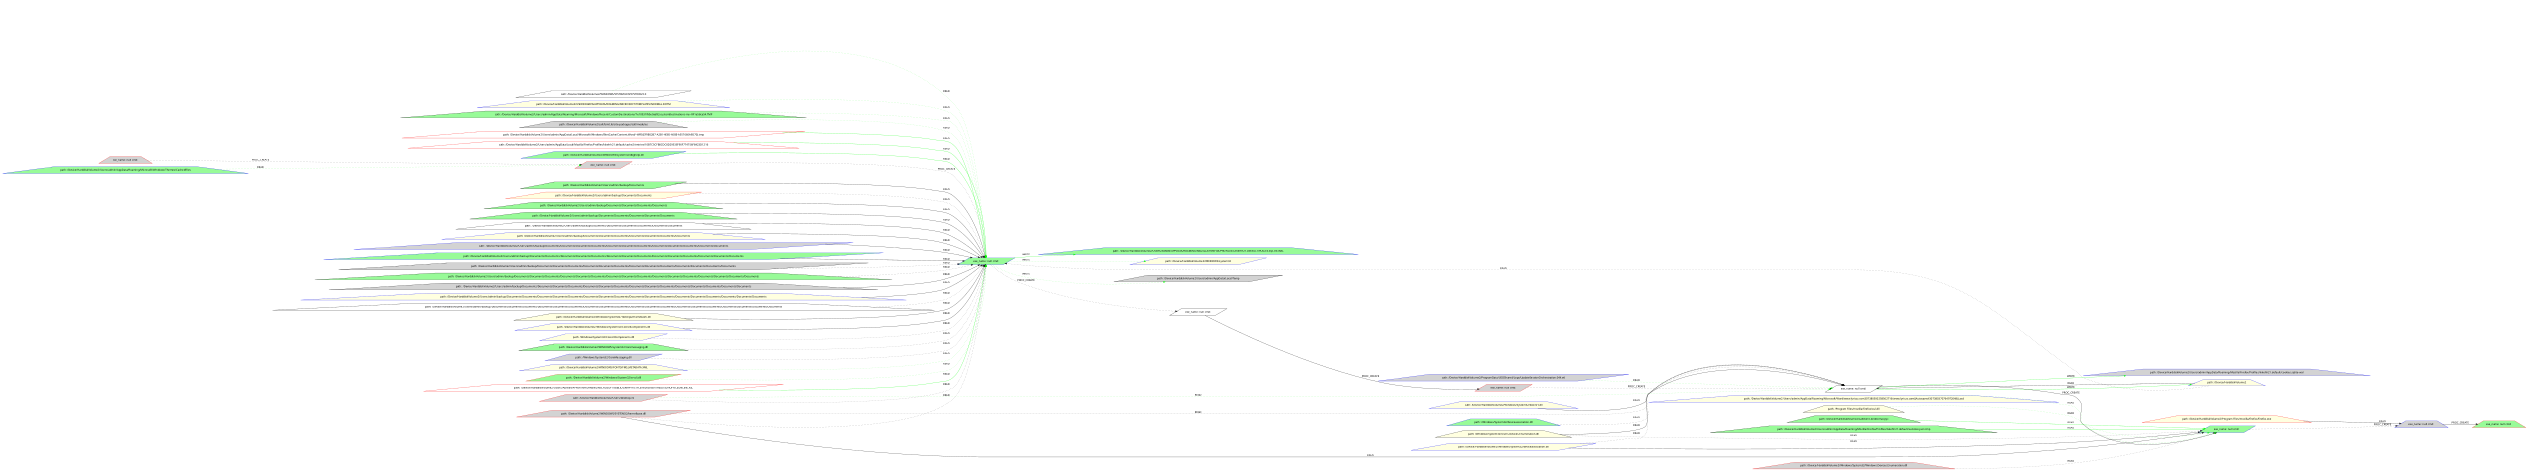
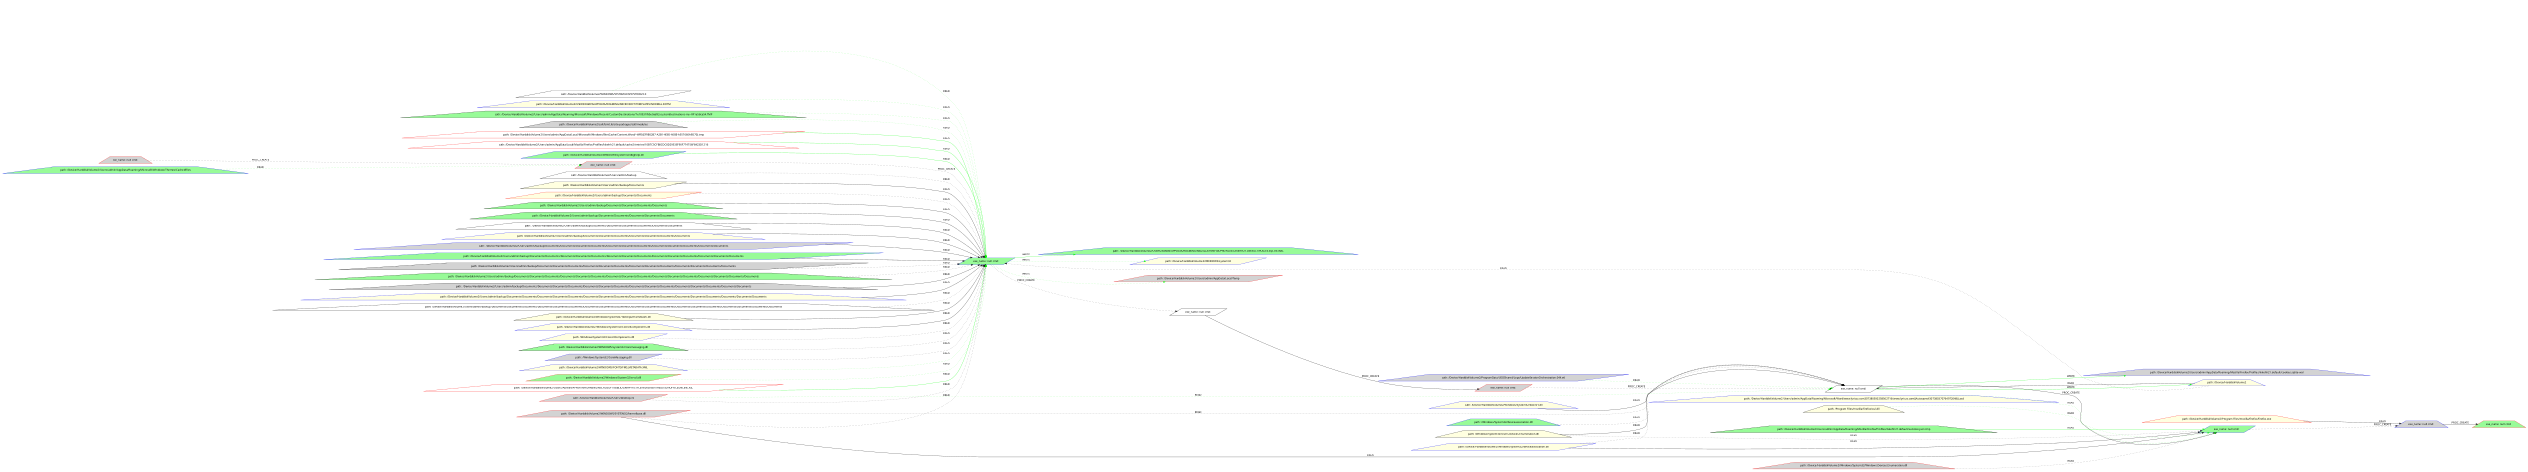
node "path: /Device/HarddiskVolume2/Users/admin/backup": added
node "path: /Device/HarddiskVolume2/Users/admin/backup/Documents": fillcolor palegreen -> lightyellow
node "path: /Device/HarddiskVolume2/Users/admin/AppData/Local/Temp": color black -> red
node "path: /Device/HarddiskVolume2/salt/bin/Lib/decimal.pyc": removed
